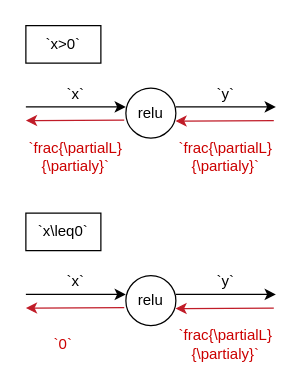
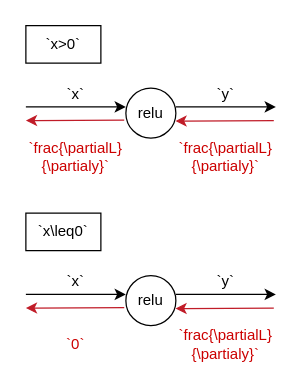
node "`0`": moved (63, 344) -> (76, 344)
